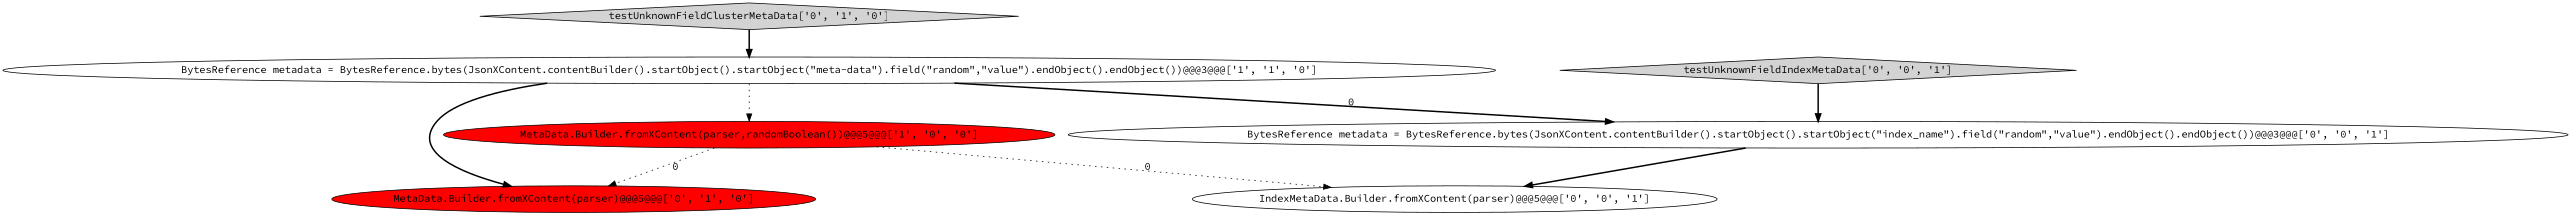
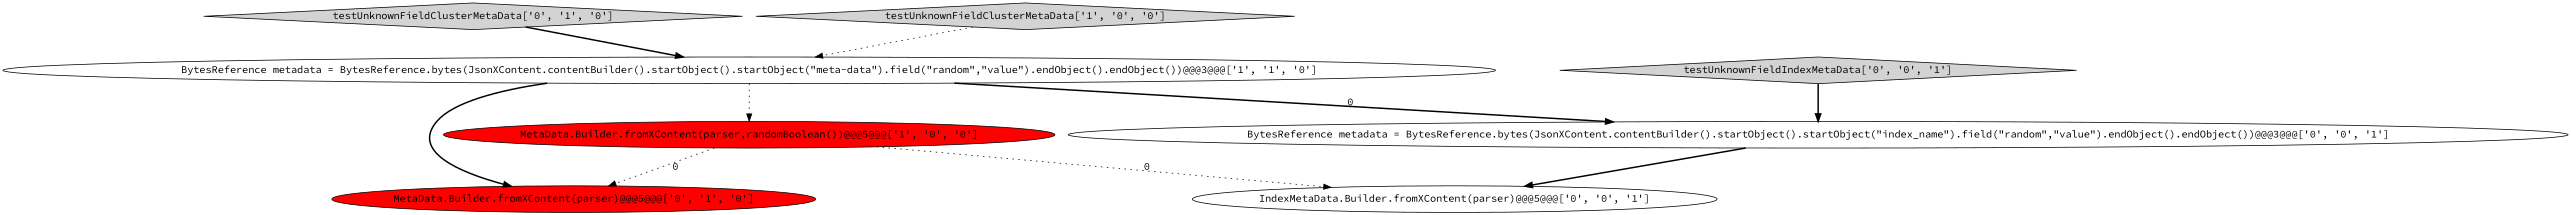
node "testUnknownFieldClusterMetaData['1', '0', '0']": added
